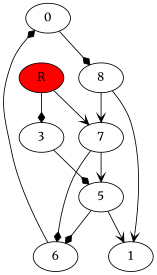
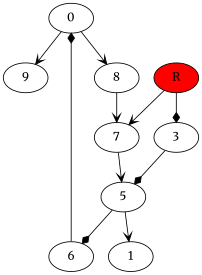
edge "0" -> "8": arrowhead diamond -> vee
node "9": added
edge "8" -> "1": removed
edge "7" -> "6": removed
